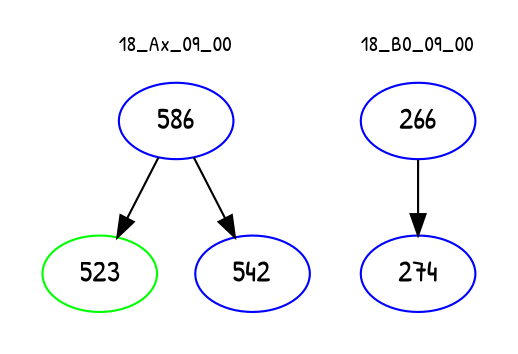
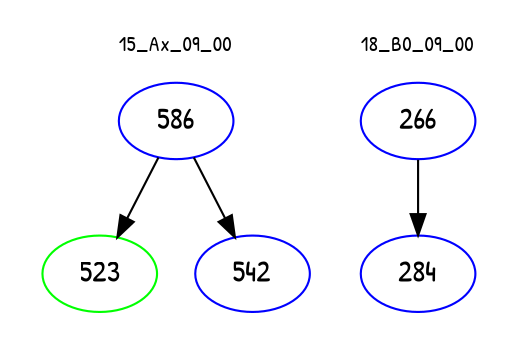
cluster "18_Ax_09_00": label "18_Ax_09_00" -> "15_Ax_09_00"
node "274": label "274" -> "284"
